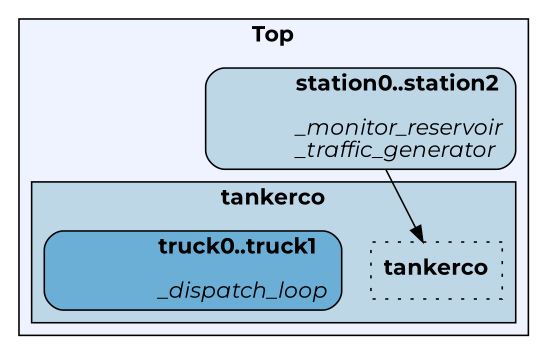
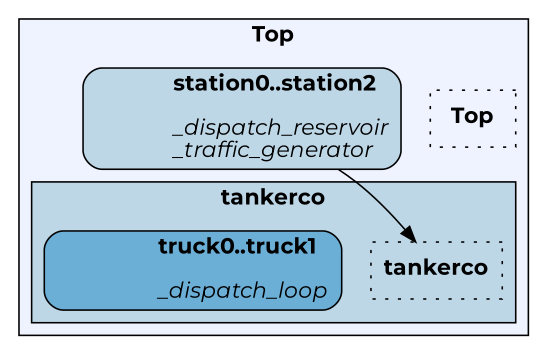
node "Top": added
node "station0..station2": text "_monitor_reservoir" -> "_dispatch_reservoir"
